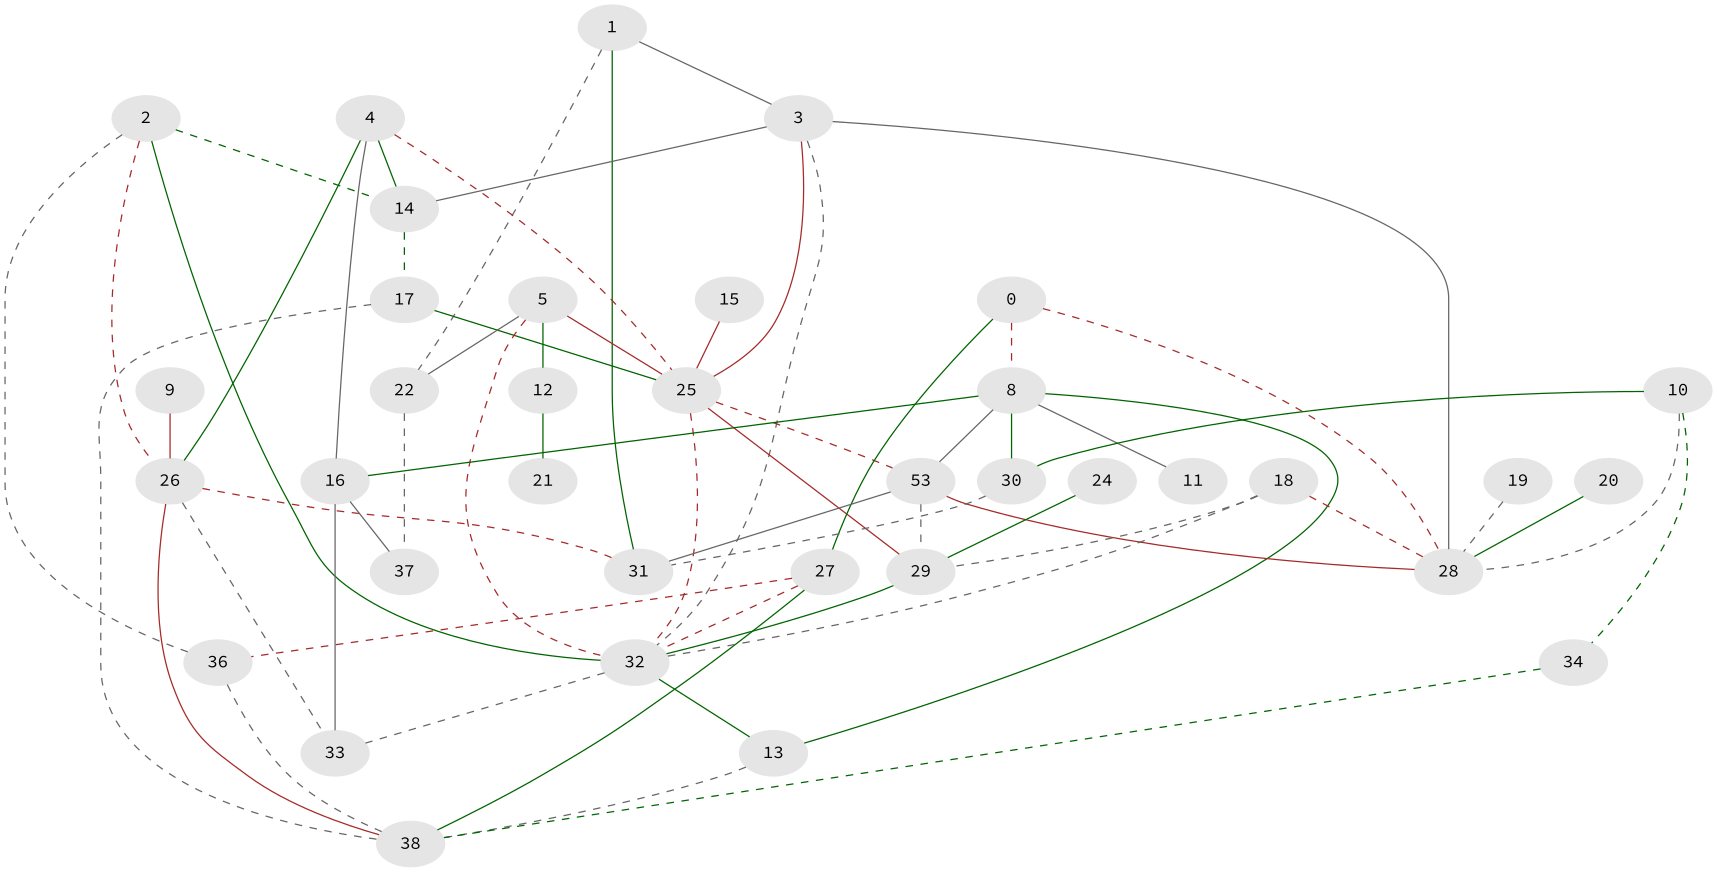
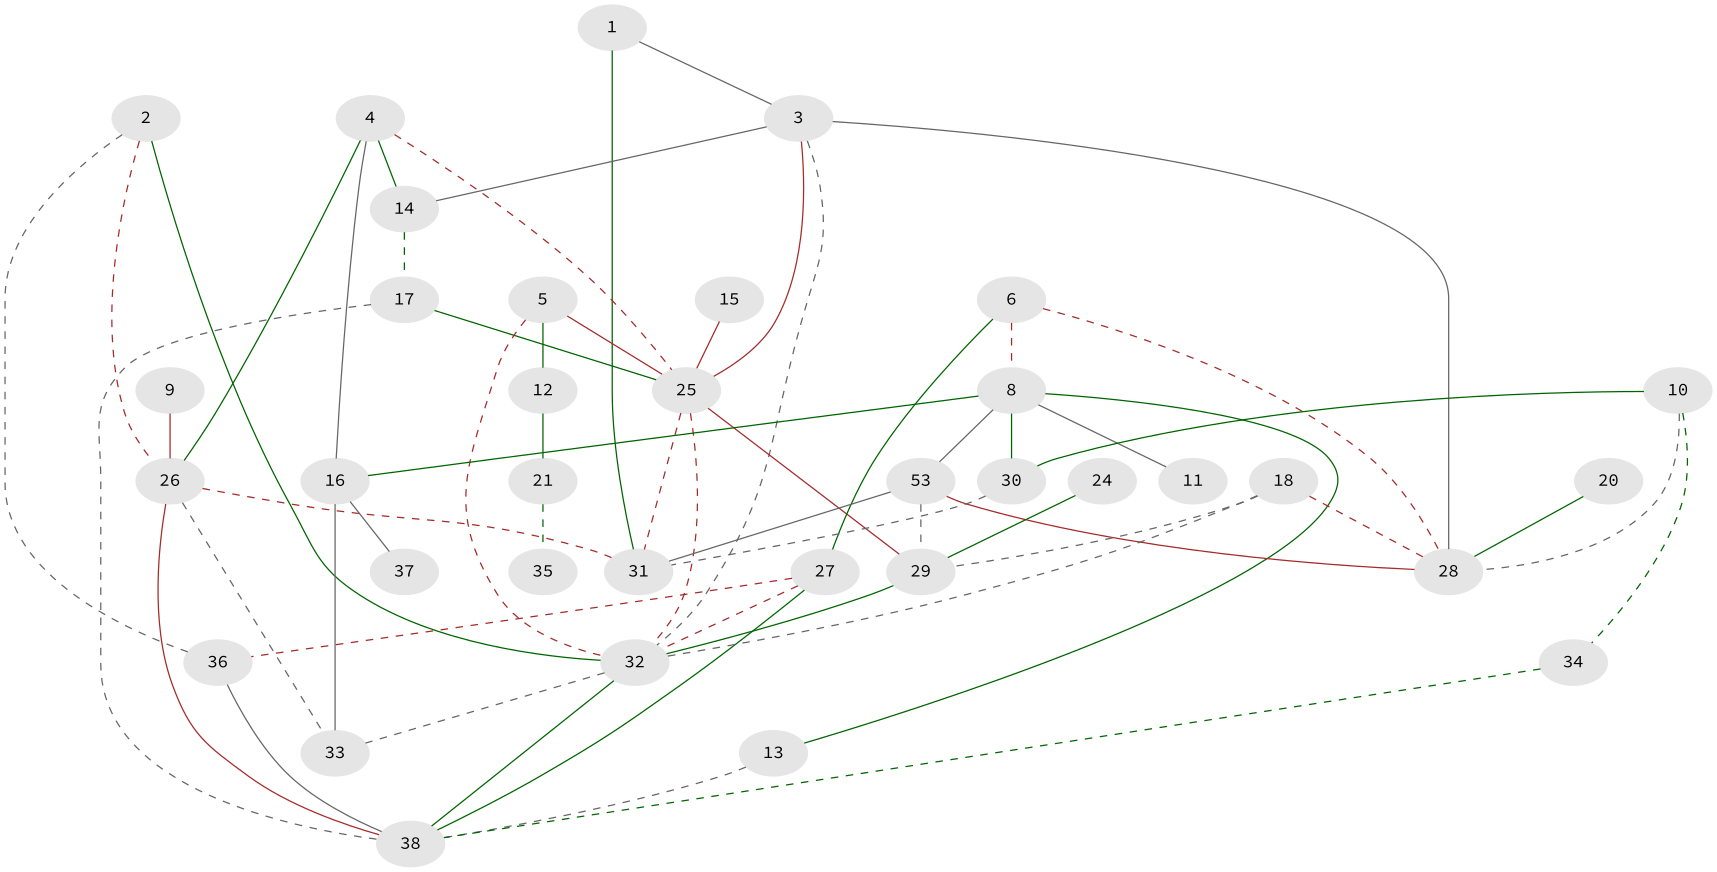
edge "2" -- "14": removed
node "0": label "0" -> "6"
node "22": removed
edge "25" -- "53": now "25" -- "31"
node "19": removed
node "35": added
edge "32" -- "13": now "32" -- "38"
edge "36" -- "38": style dashed -> solid
